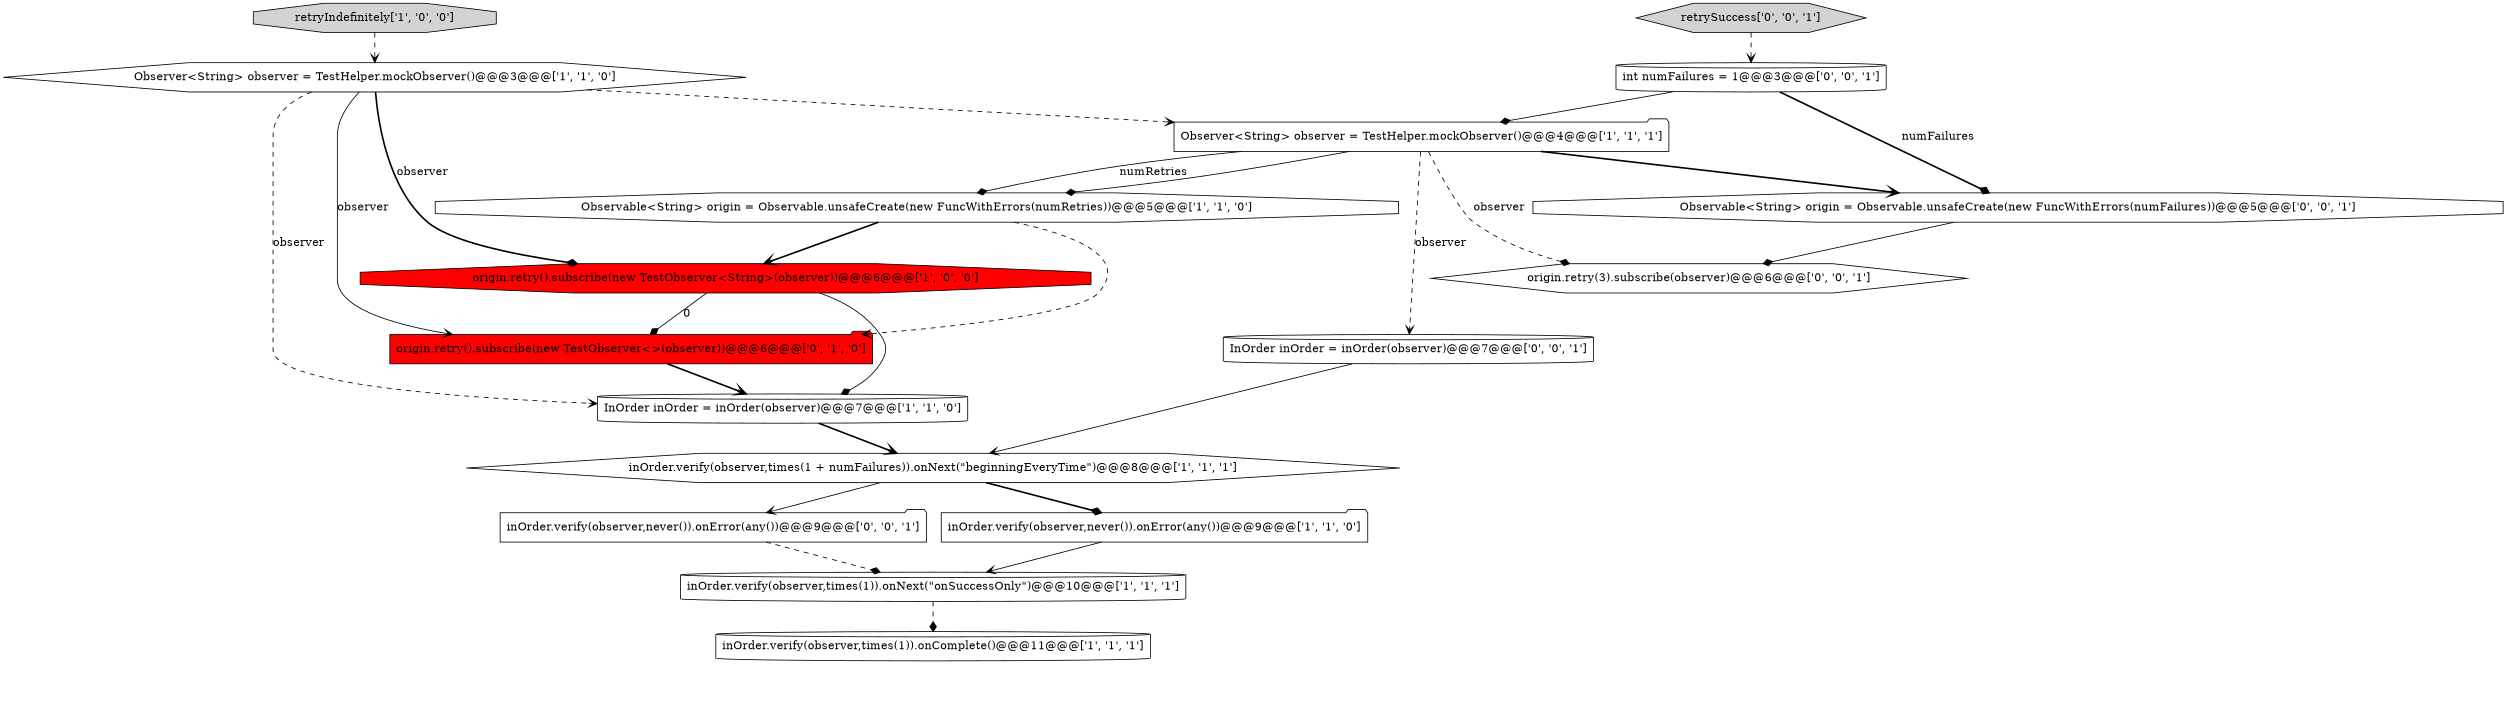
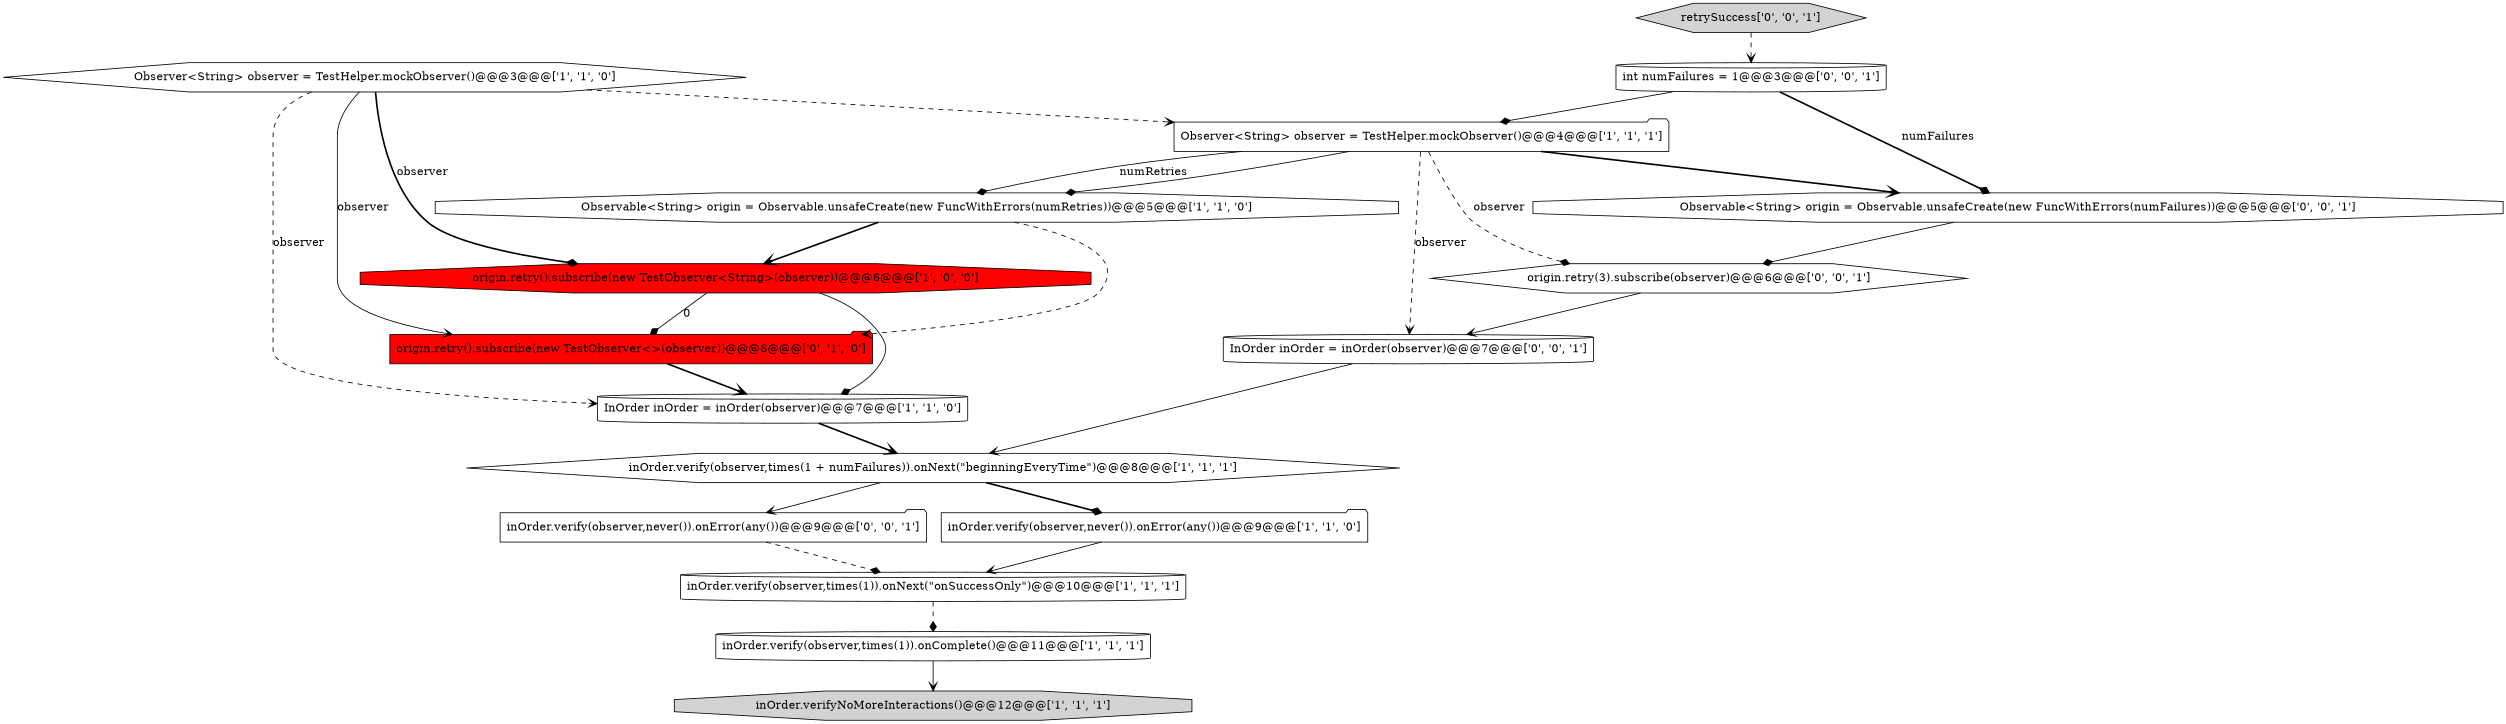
node "retryIndefinitely['1', '0', '0']": removed
edge "origin.retry(3).subscribe(observer)@@@6@@@['0', '0', '1']" -> "InOrder inOrder = inOrder(observer)@@@7@@@['0', '0', '1']": added
node "inOrder.verifyNoMoreInteractions()@@@12@@@['1', '1', '1']": added
